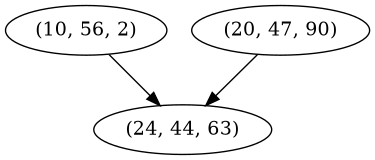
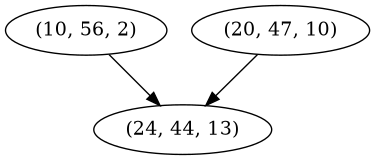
node "(20, 47, 90)": label "(20, 47, 90)" -> "(20, 47, 10)"
node "(24, 44, 63)": label "(24, 44, 63)" -> "(24, 44, 13)"
